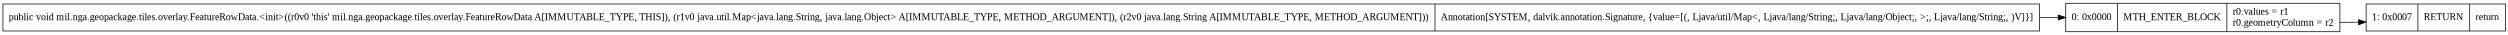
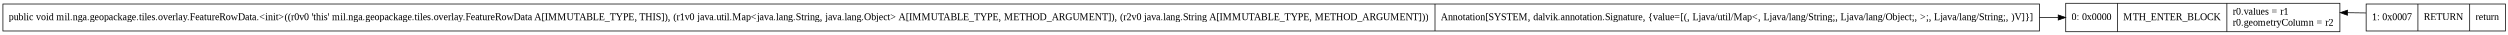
edge "0: 0x0000" -> "1: 0x0007": reversed
